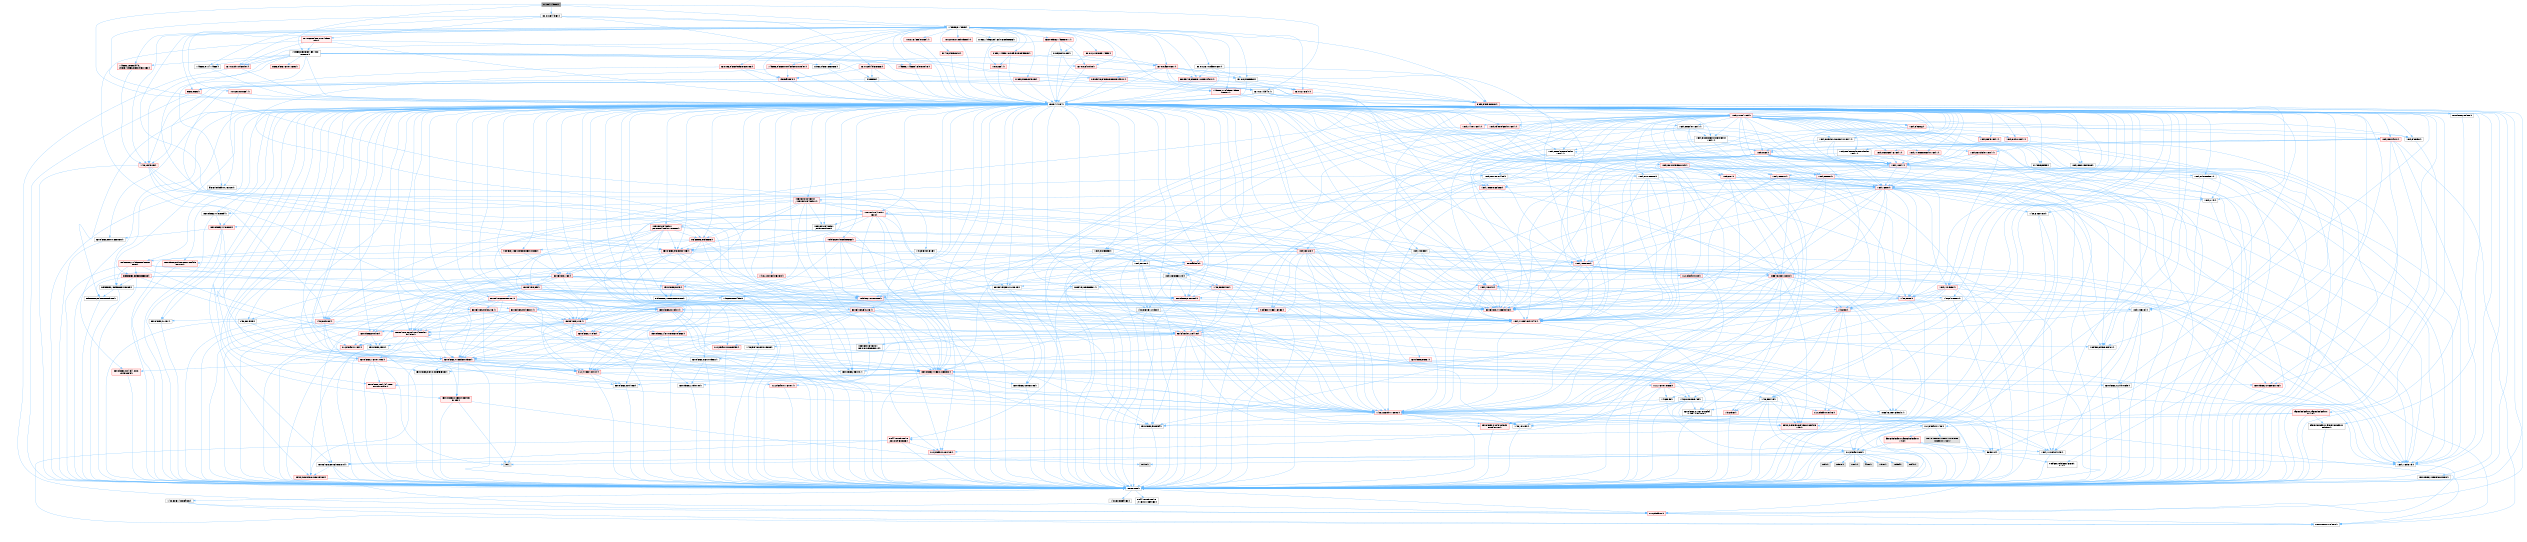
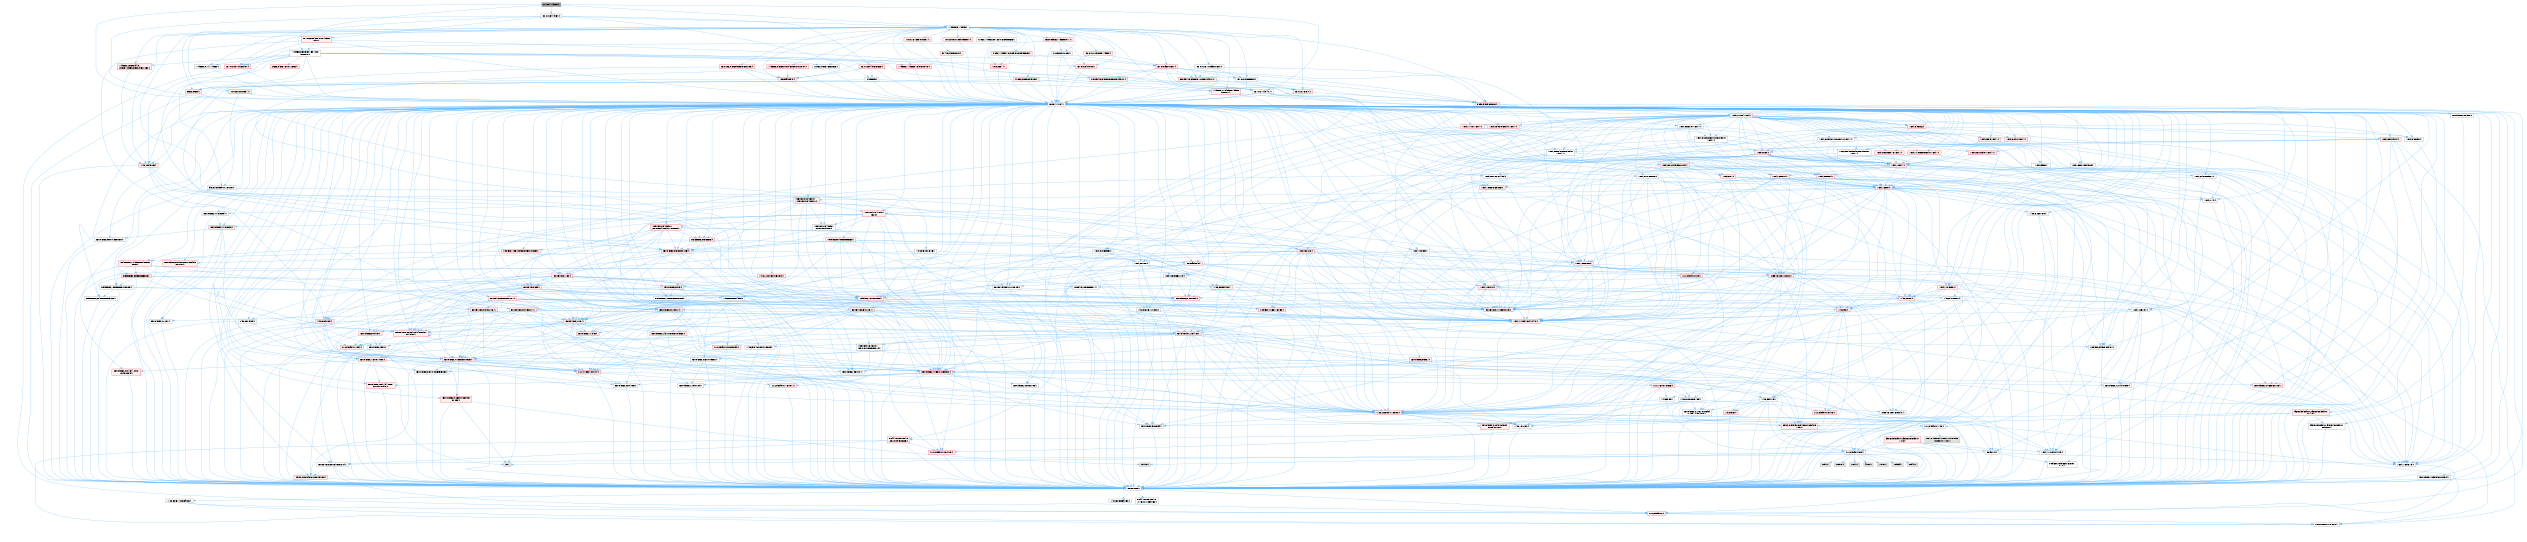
node "SWidget/Edge.h": label "SWidget/Edge.h" -> "Math/Edge.h"
edge "UObject/NameTypes.h" -> "Misc/AssertionMacros.h": now "UObject/UnrealNames.h" -> "Misc/AssertionMacros.h"
